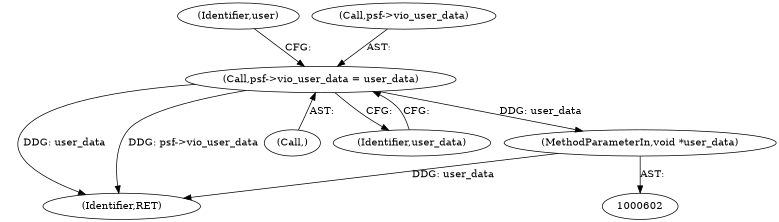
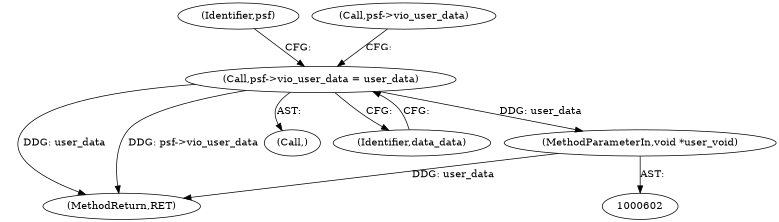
node "(Identifier,user)": label "(Identifier,user)" -> "(Identifier,psf)"
edge "(Call,psf->vio_user_data)" -> "(Call,psf->vio_user_data = user_data)": label "AST: " -> "CFG: "
edge "(Call,)" -> "(Call,psf->vio_user_data = user_data)": reversed
node "(Identifier,user_data)": label "(Identifier,user_data)" -> "(Identifier,data_data)"
node "(MethodParameterIn,void *user_data)": label "(MethodParameterIn,void *user_data)" -> "(MethodParameterIn,void *user_void)"
node "(Identifier,RET)": label "(Identifier,RET)" -> "(MethodReturn,RET)"
